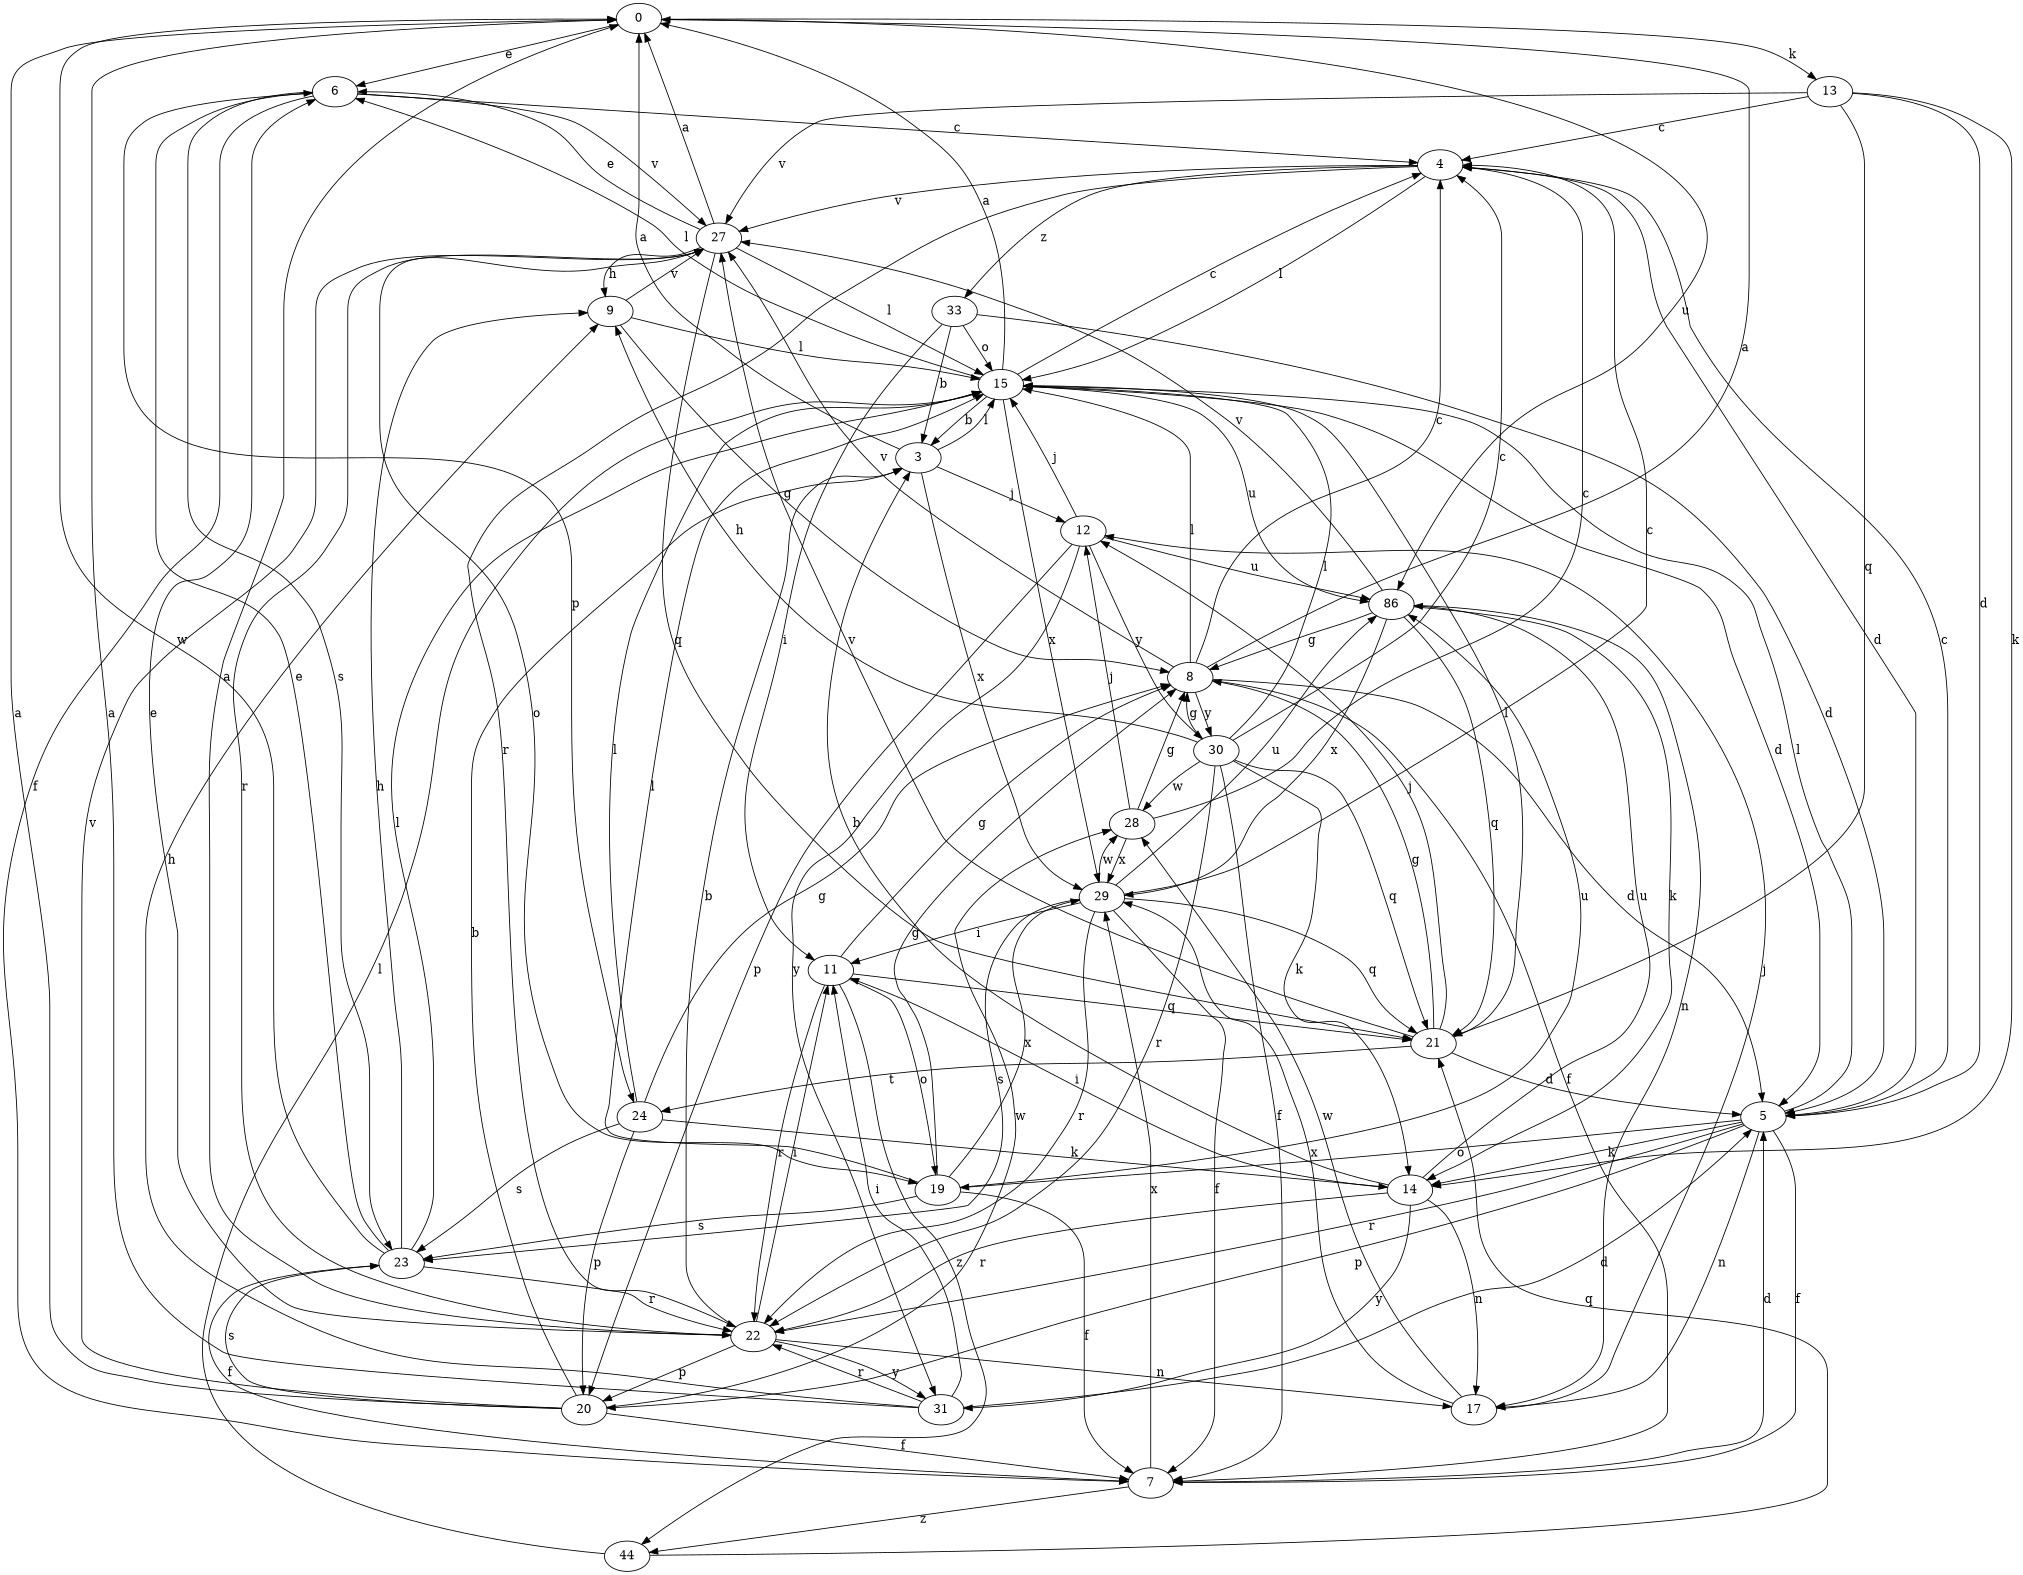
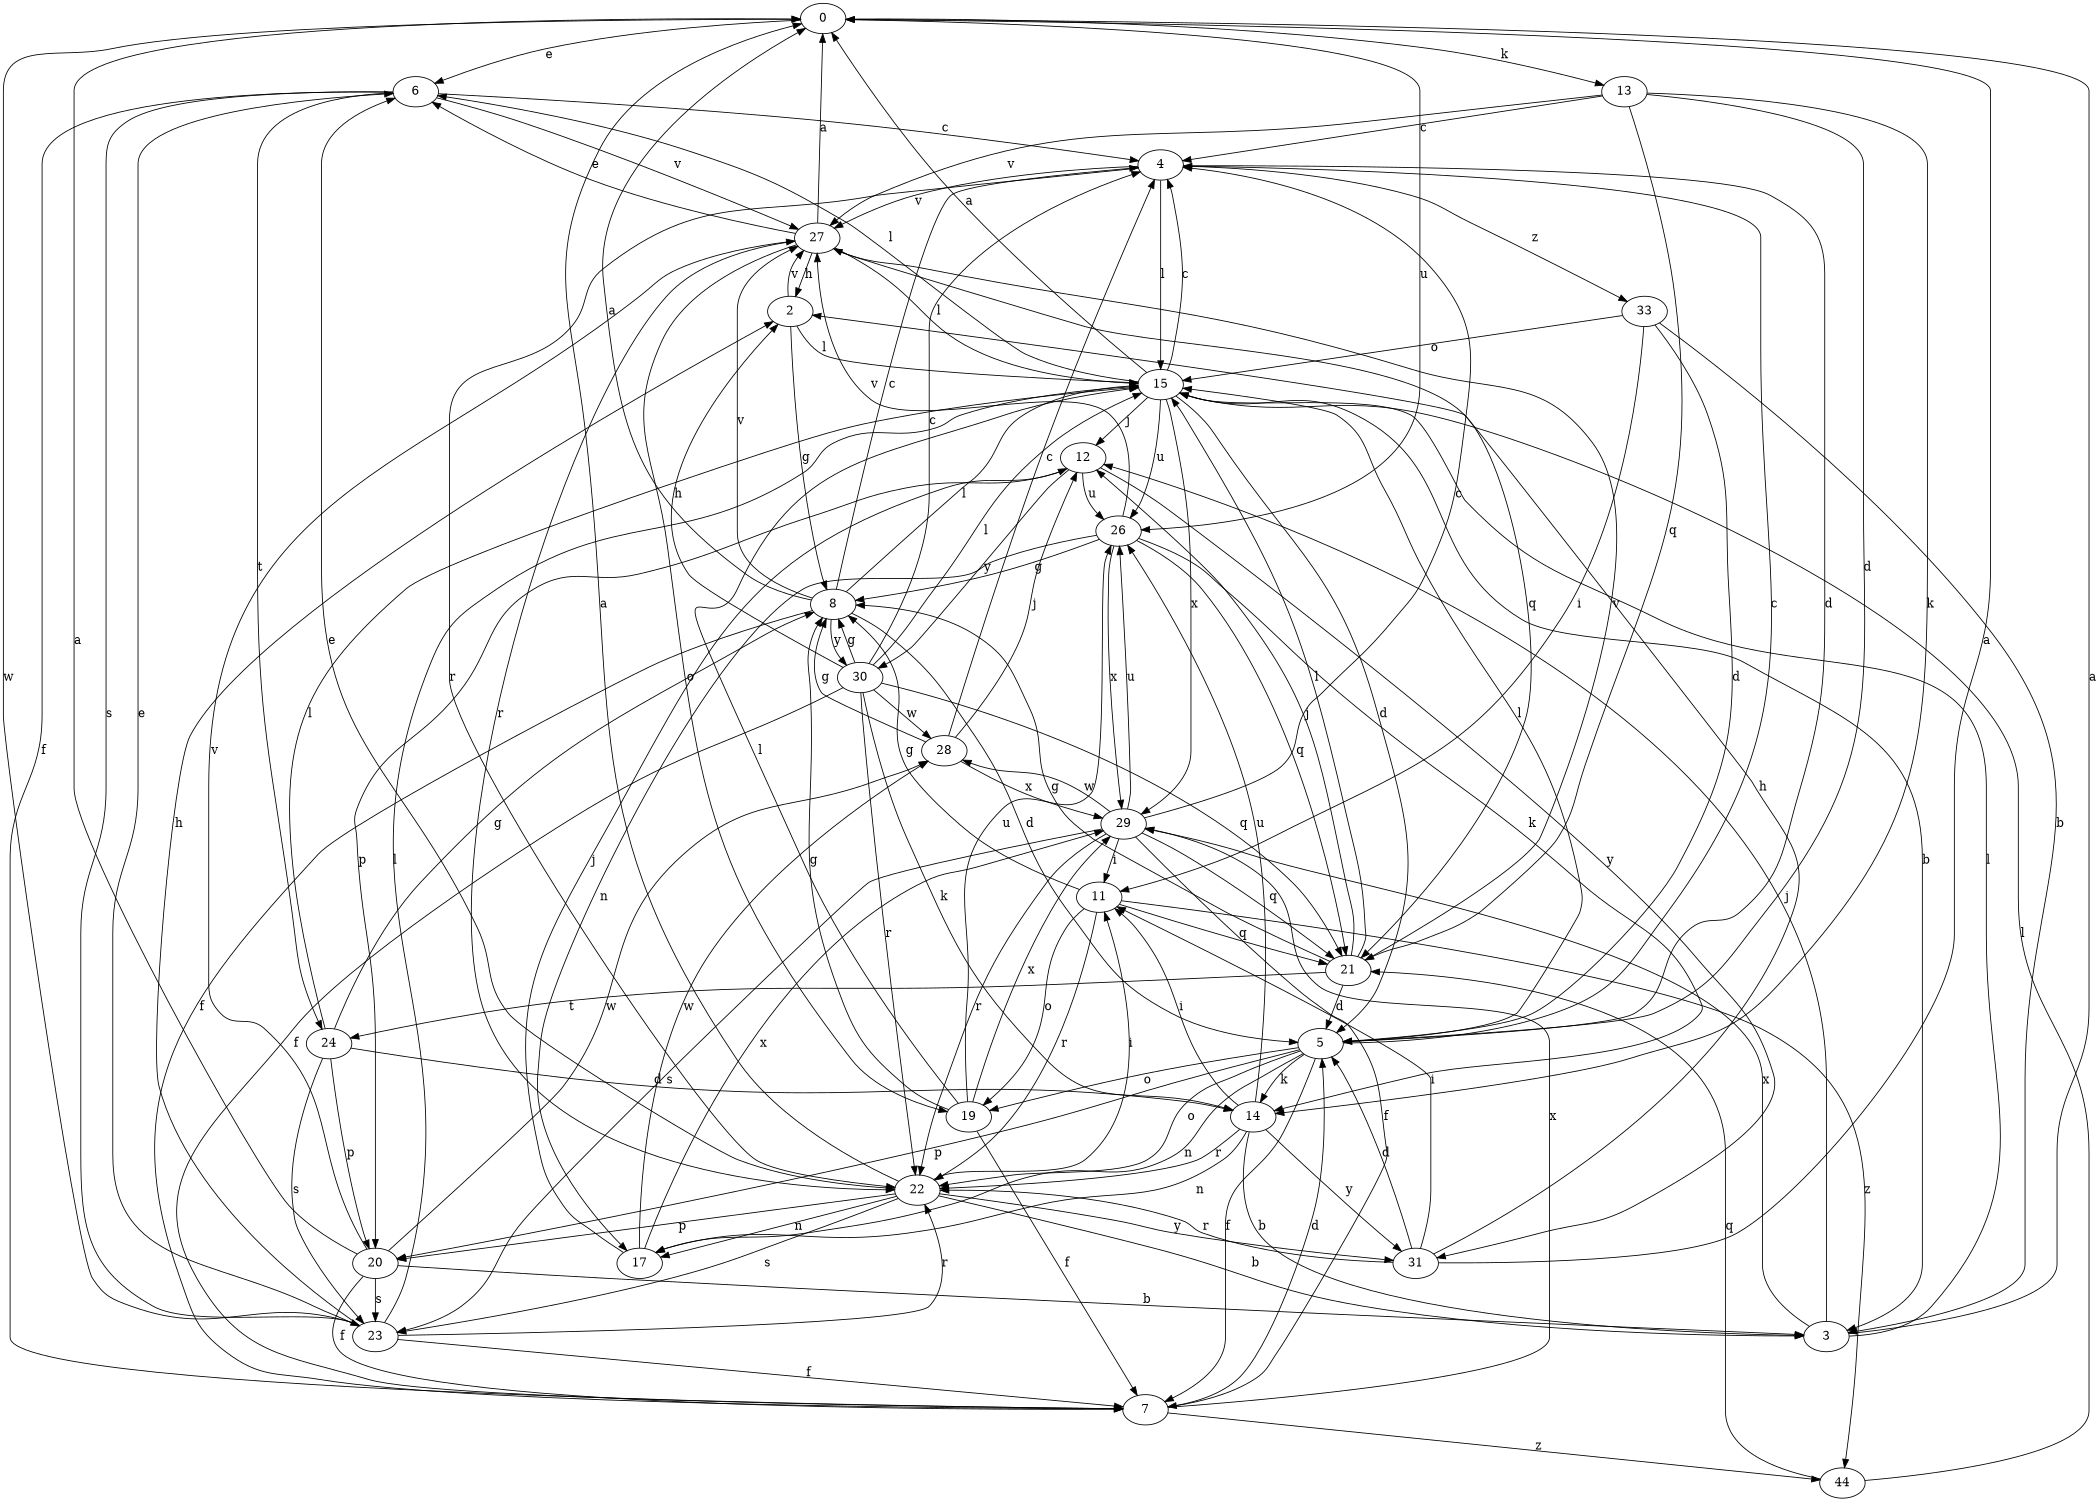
node "9": label "9" -> "2"
edge "12" -> "15": reversed
edge "6" -> "24": label "p" -> "t"
node "86": label "86" -> "26"
edge "24" -> "14": label "k" -> "d"
edge "19" -> "23": now "22" -> "23"
edge "5" -> "22": label "r" -> "o"
